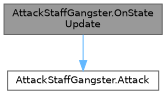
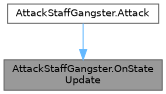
edge "AttackStaffGangster.OnState Update" -> "AttackStaffGangster.Attack": reversed
